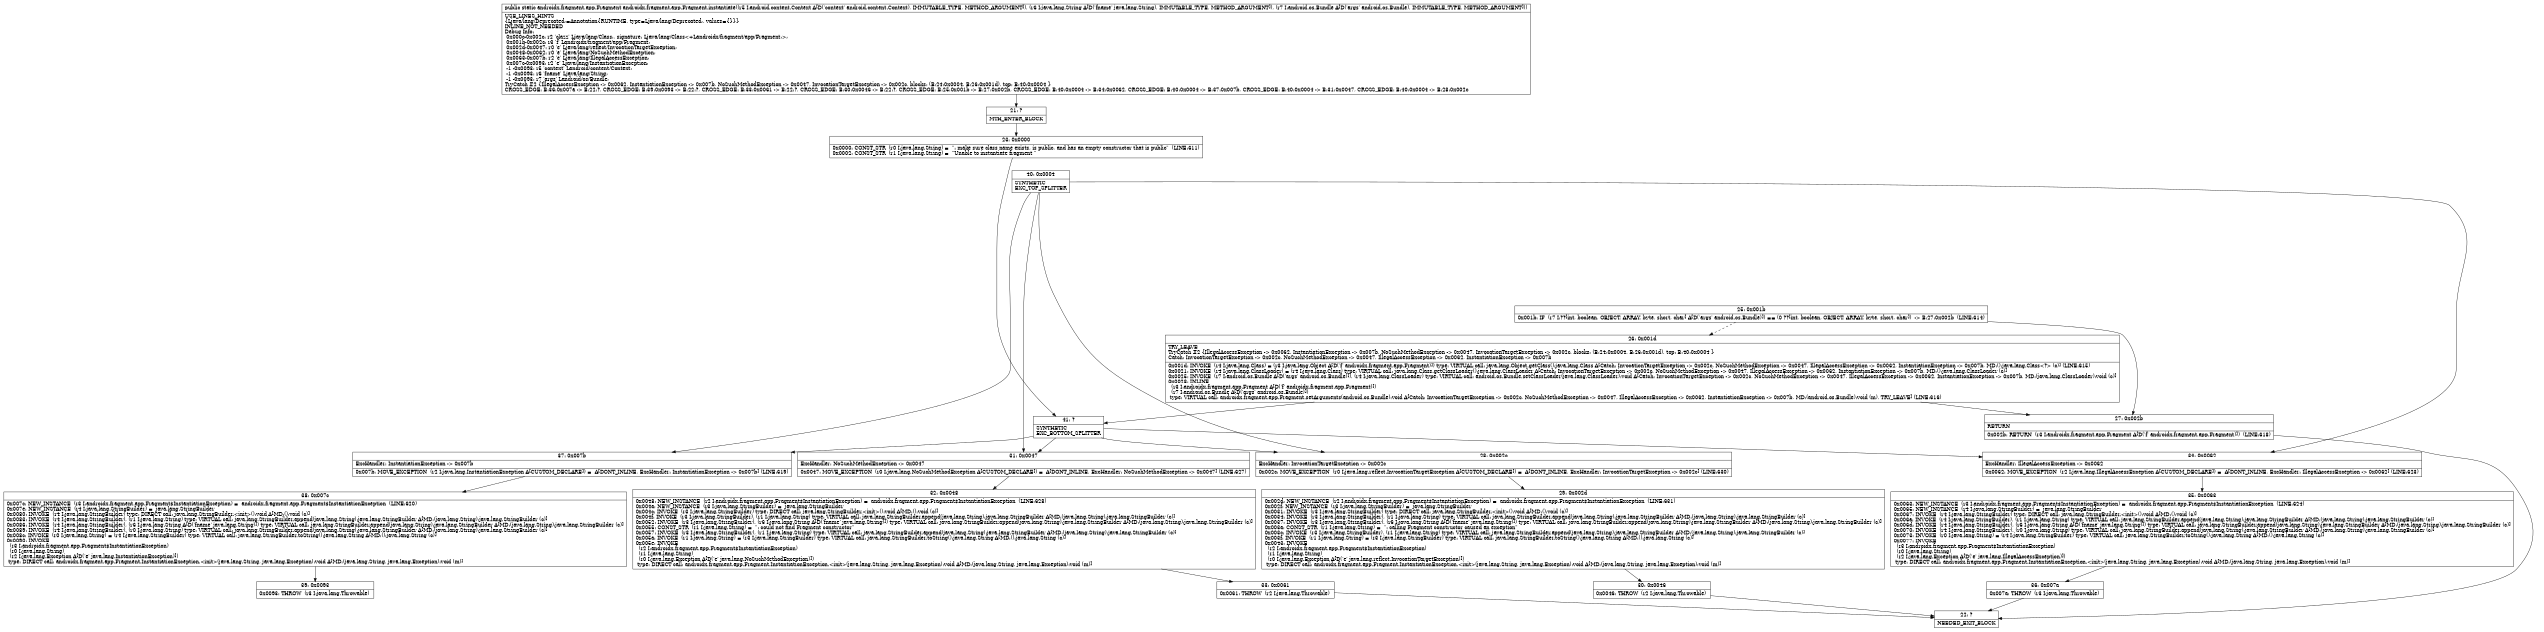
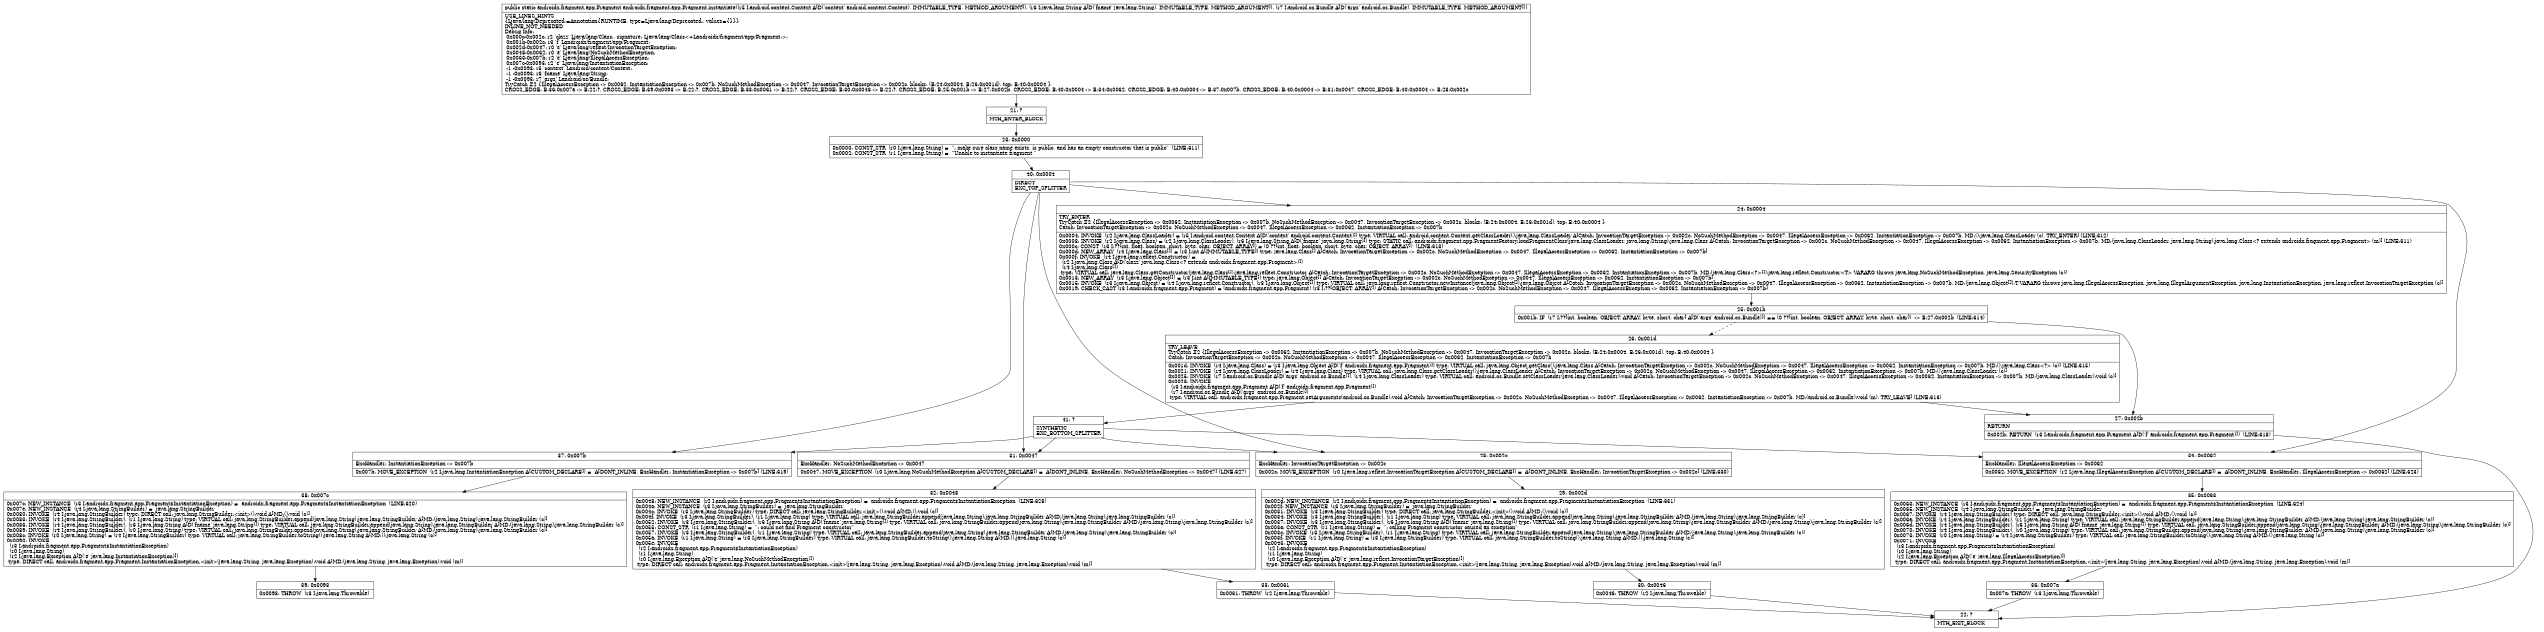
node "40: 0x0004": text "SYNTHETIC" -> "DIRECT"
node "24: 0x0004": added
edge "23: 0x0000" -> "41: ?": now "23: 0x0000" -> "40: 0x0004"
node "26: 0x001d": text "0x0028: INLINE" -> "0x0028: INVOKE"
node "35: 0x0063": text "0x0077: INVOKE" -> "0x0071: INVOKE"
node "22: ?": text "NEEDED_EXIT_BLOCK" -> "MTH_EXIT_BLOCK"
